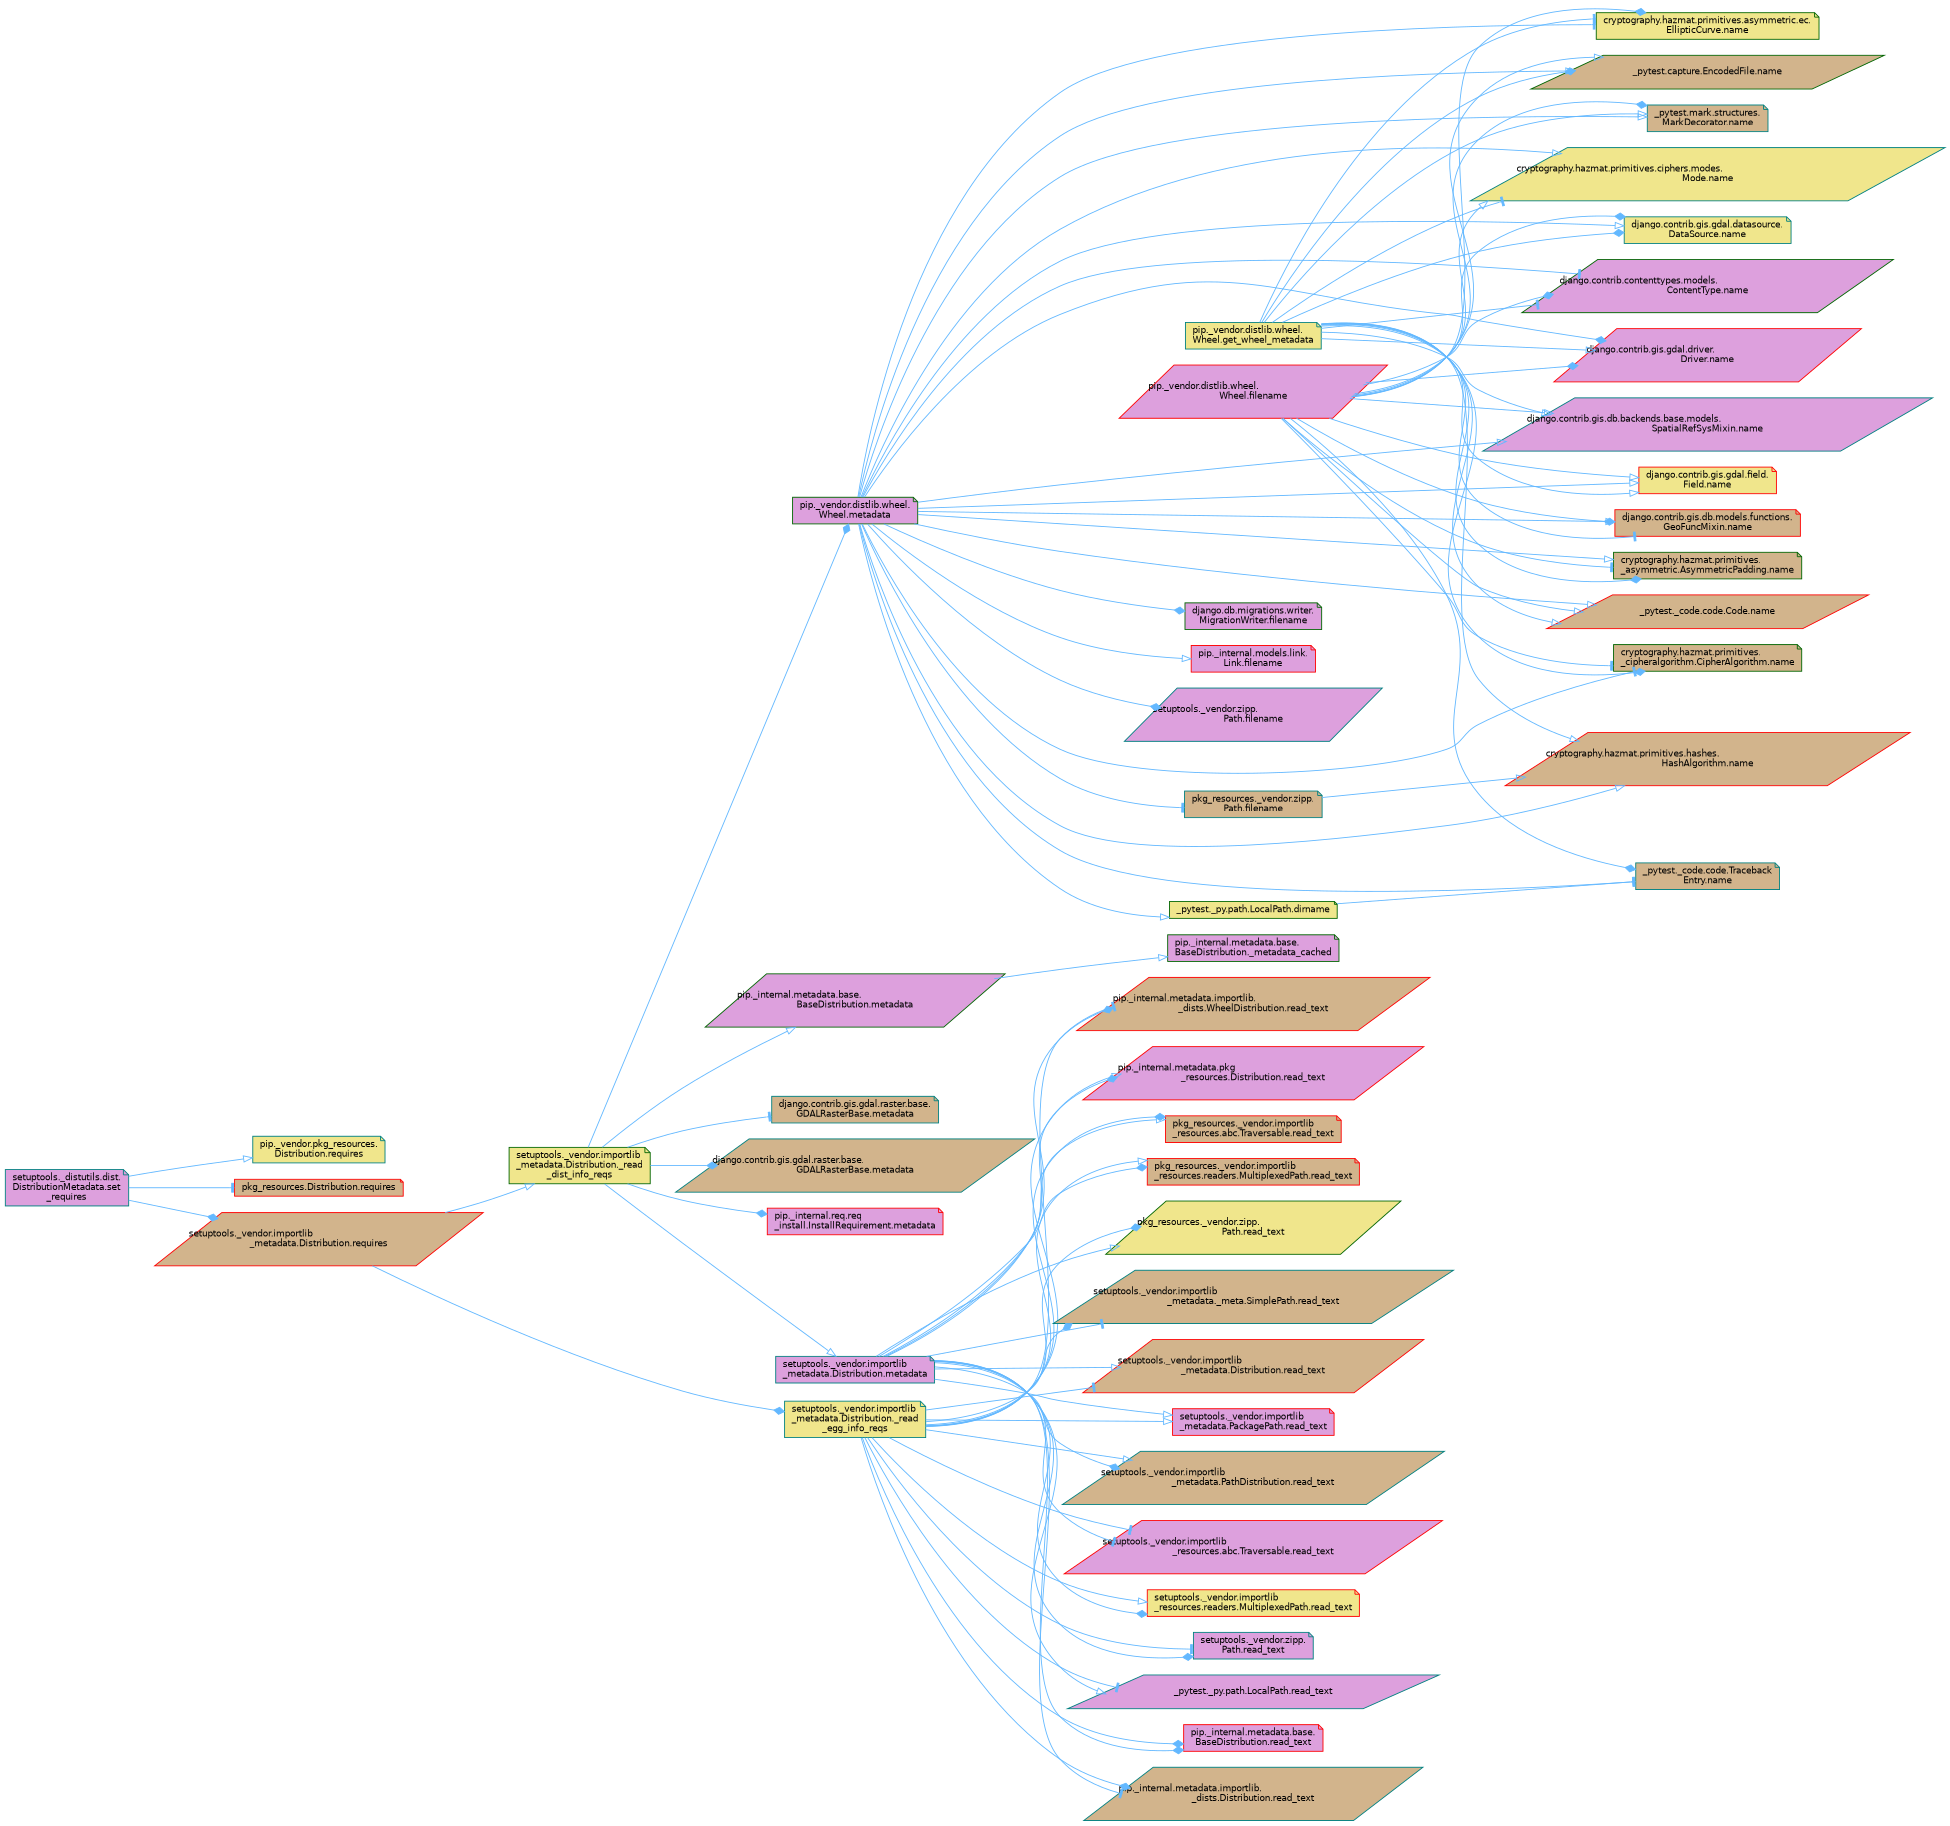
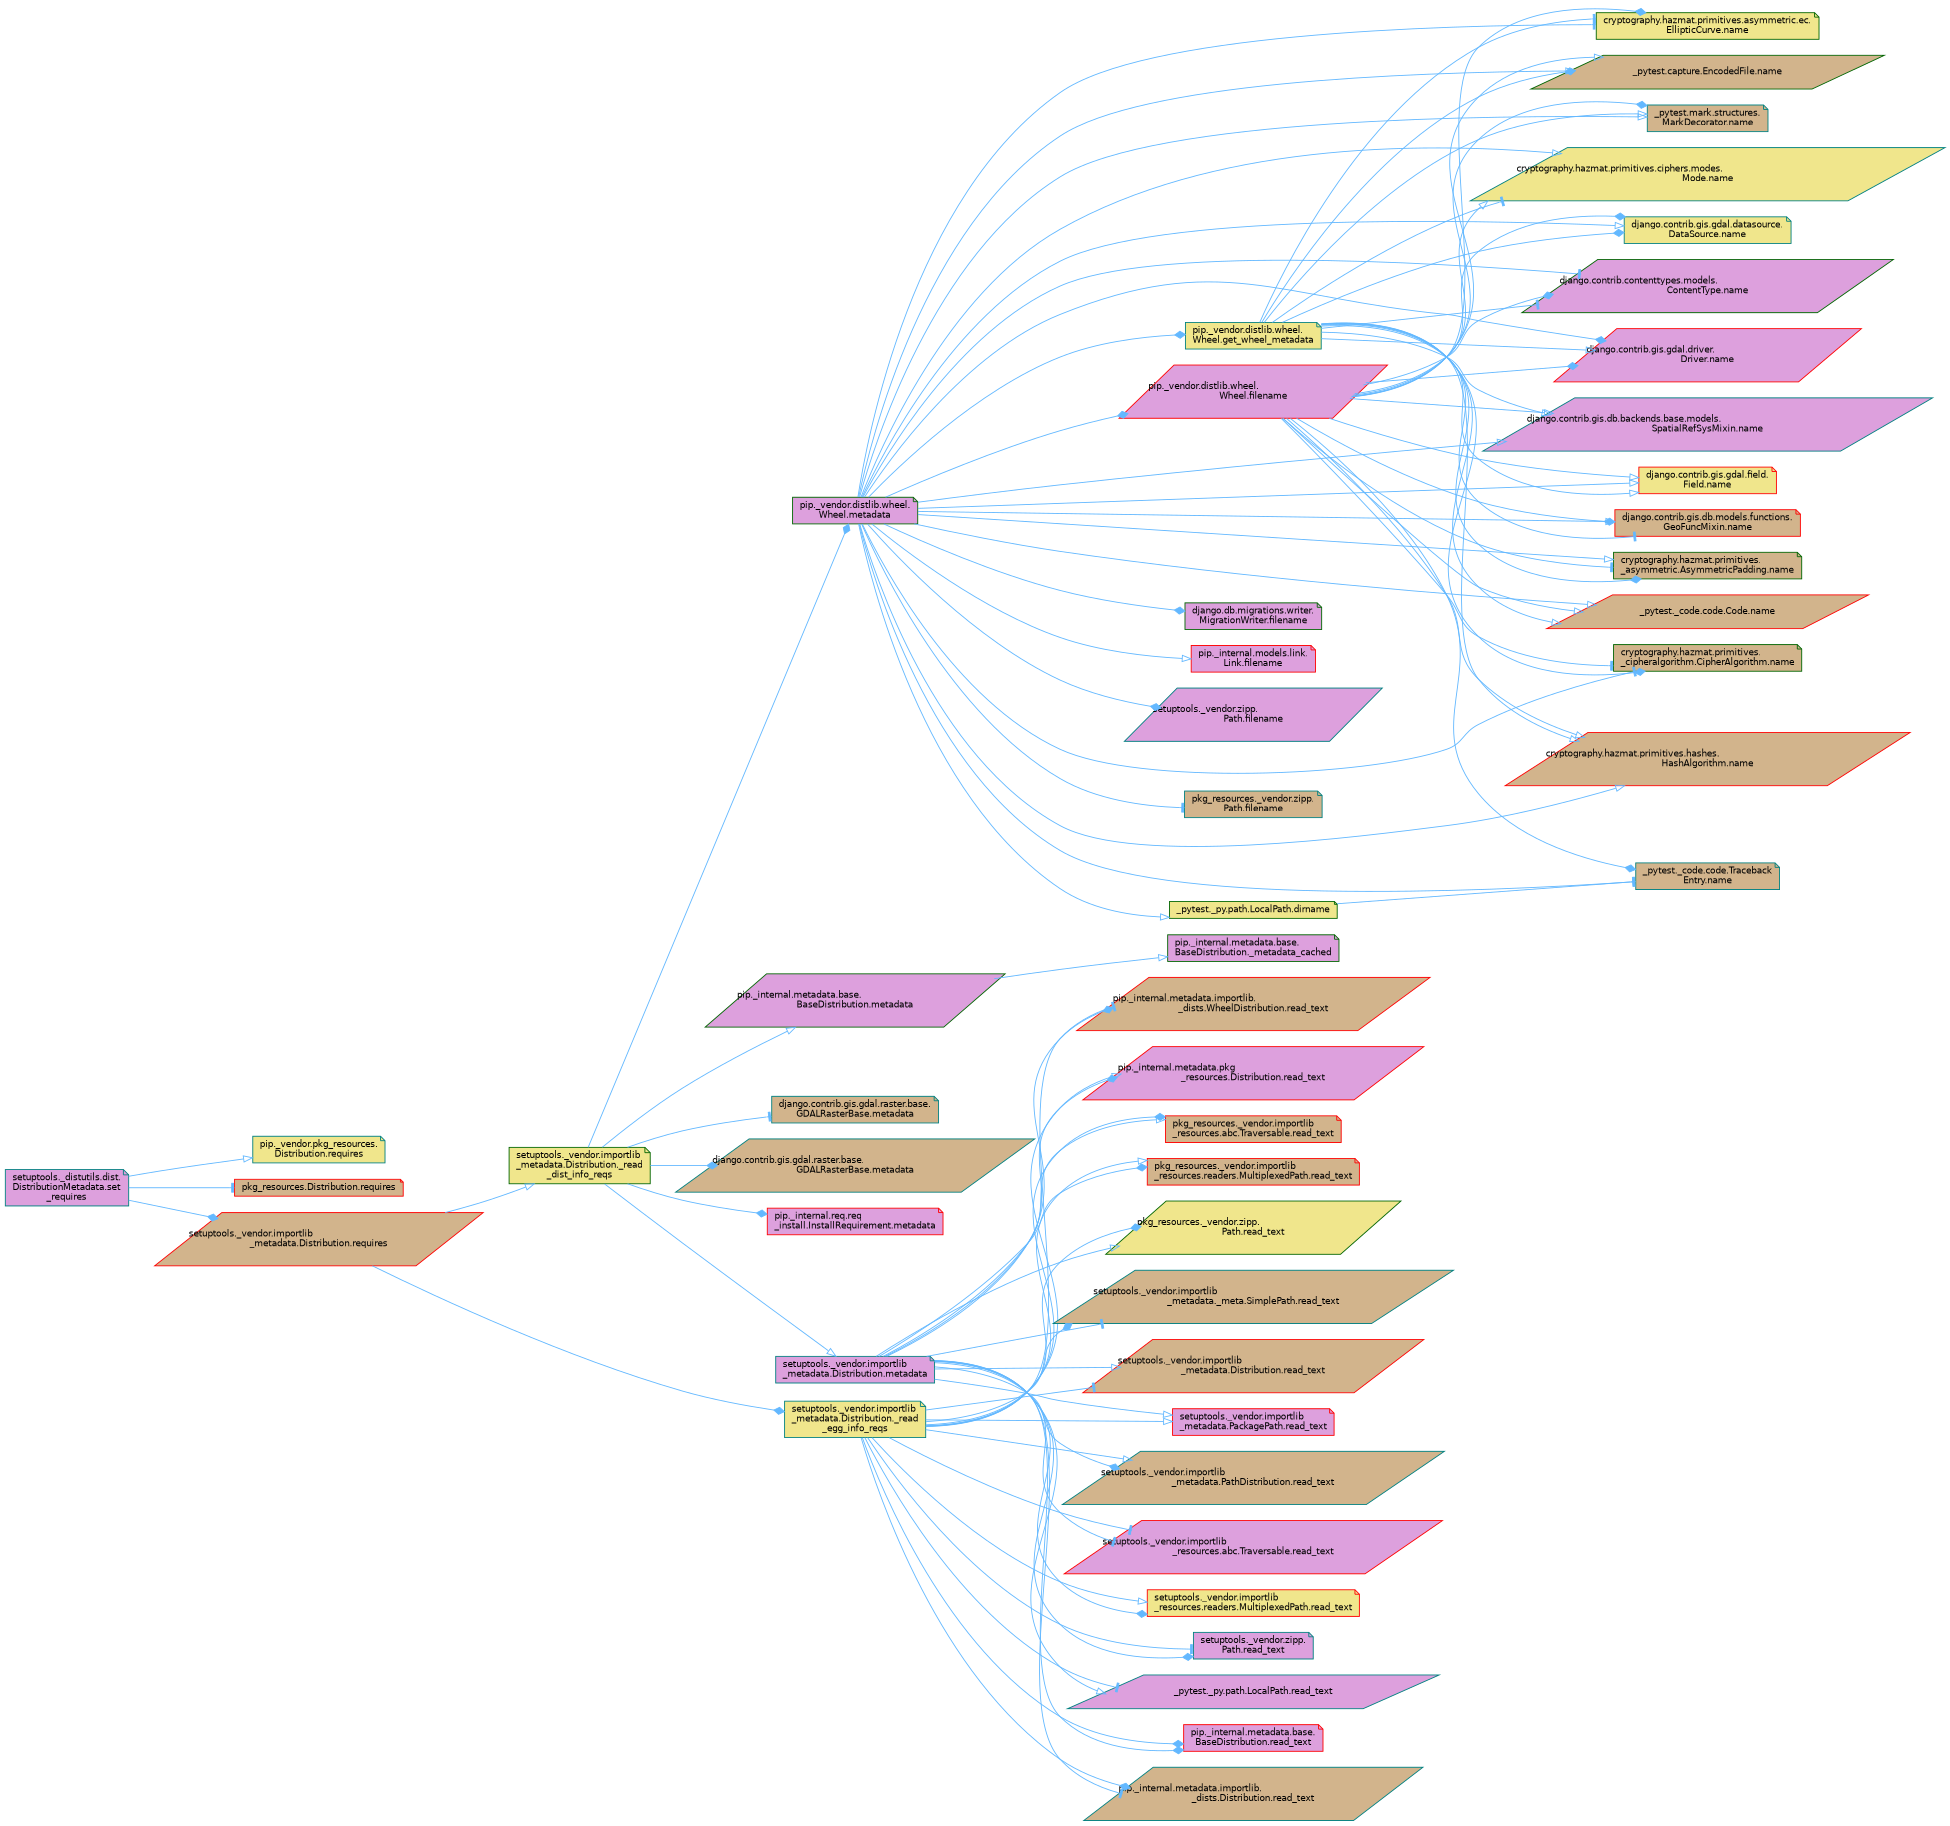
edge "pip._vendor.distlib.wheel. Wheel.metadata" -> "pip._vendor.distlib.wheel. Wheel.get_wheel_metadata": added
edge "pip._vendor.distlib.wheel. Wheel.metadata" -> "pip._vendor.distlib.wheel. Wheel.filename": added
edge "pkg_resources._vendor.zipp. Path.filename" -> "cryptography.hazmat.primitives.hashes. HashAlgorithm.name": now "pip._vendor.distlib.wheel. Wheel.filename" -> "cryptography.hazmat.primitives.hashes. HashAlgorithm.name"
